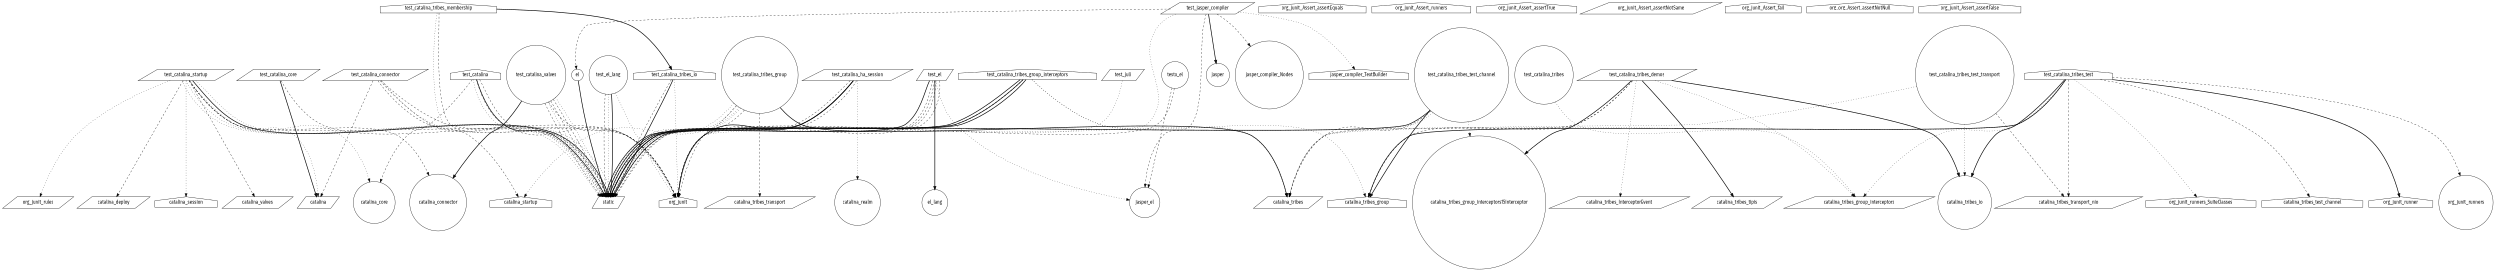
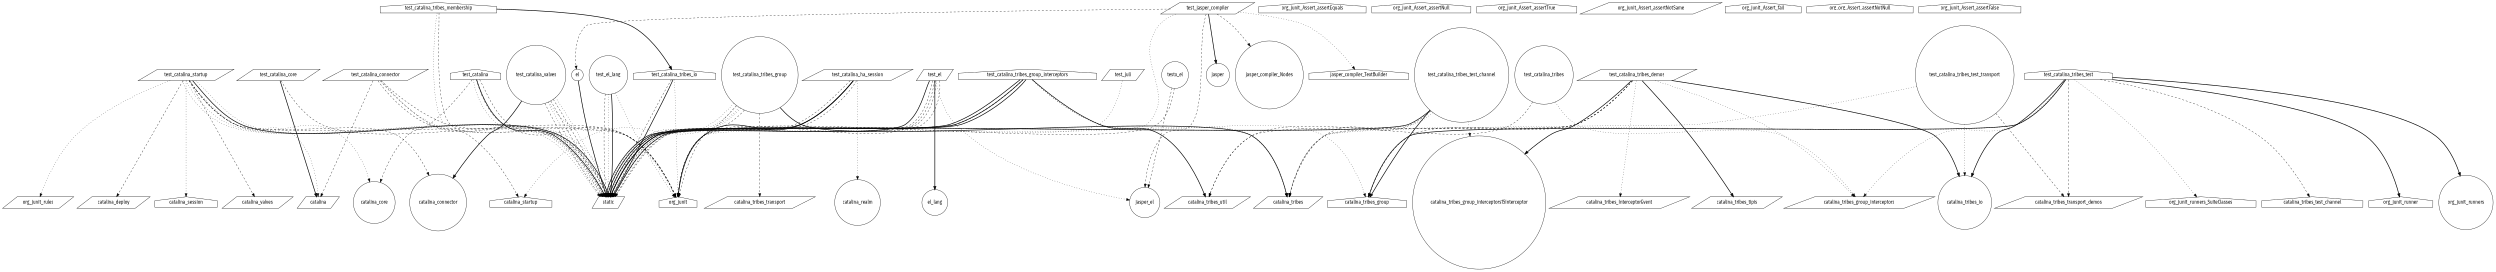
node "org_junit_Assert_runners": label "org_junit_Assert_runners" -> "org_junit_Assert_assertNull"
edge "test_catalina_tribes_test" -> "org_junit_runners": style dashed -> bold
edge "test_catalina_valves" -> "org_junit": style dashed -> dotted
node "catalina_tribes_util": added
node "catalina_tribes_transport_nio": label "catalina_tribes_transport_nio" -> "catalina_tribes_transport_demos"
